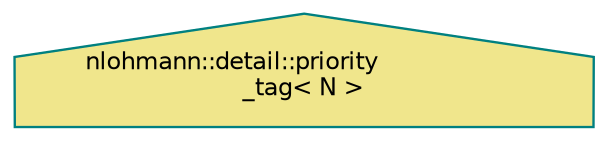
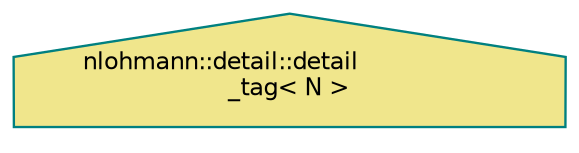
node "nlohmann::detail::priority _tag< N >": label "nlohmann::detail::priority _tag< N >" -> "nlohmann::detail::detail _tag< N >"
